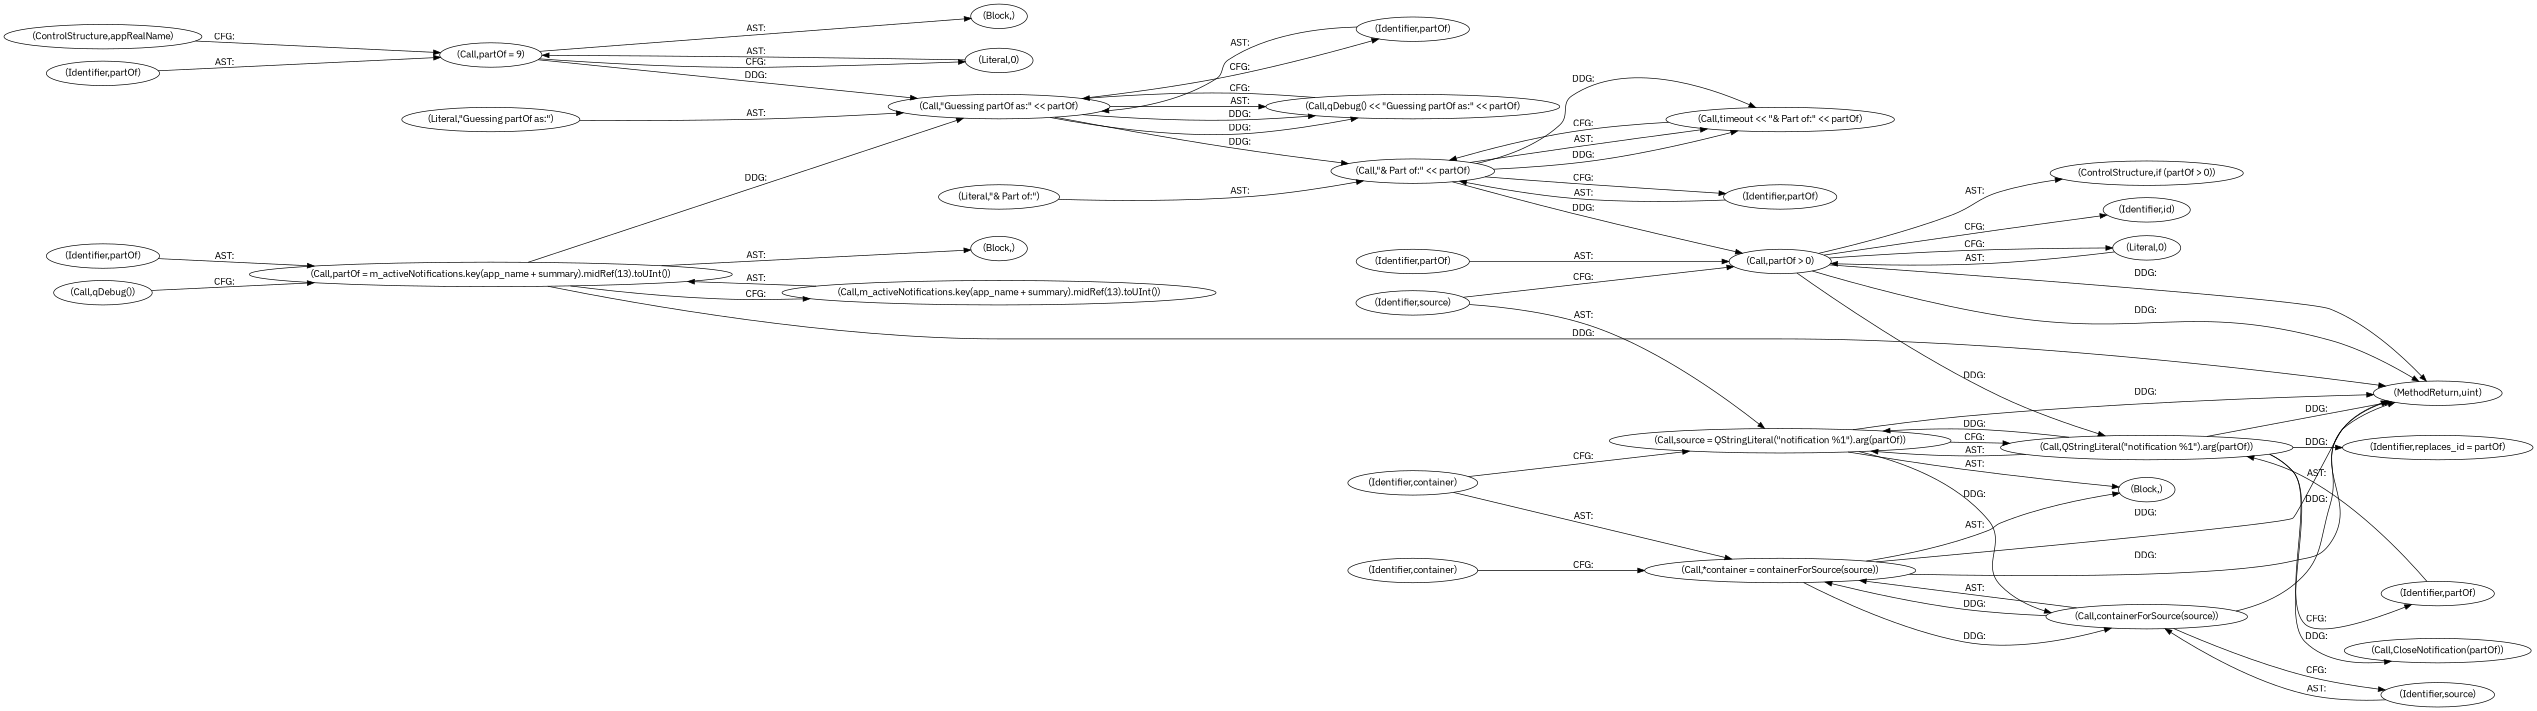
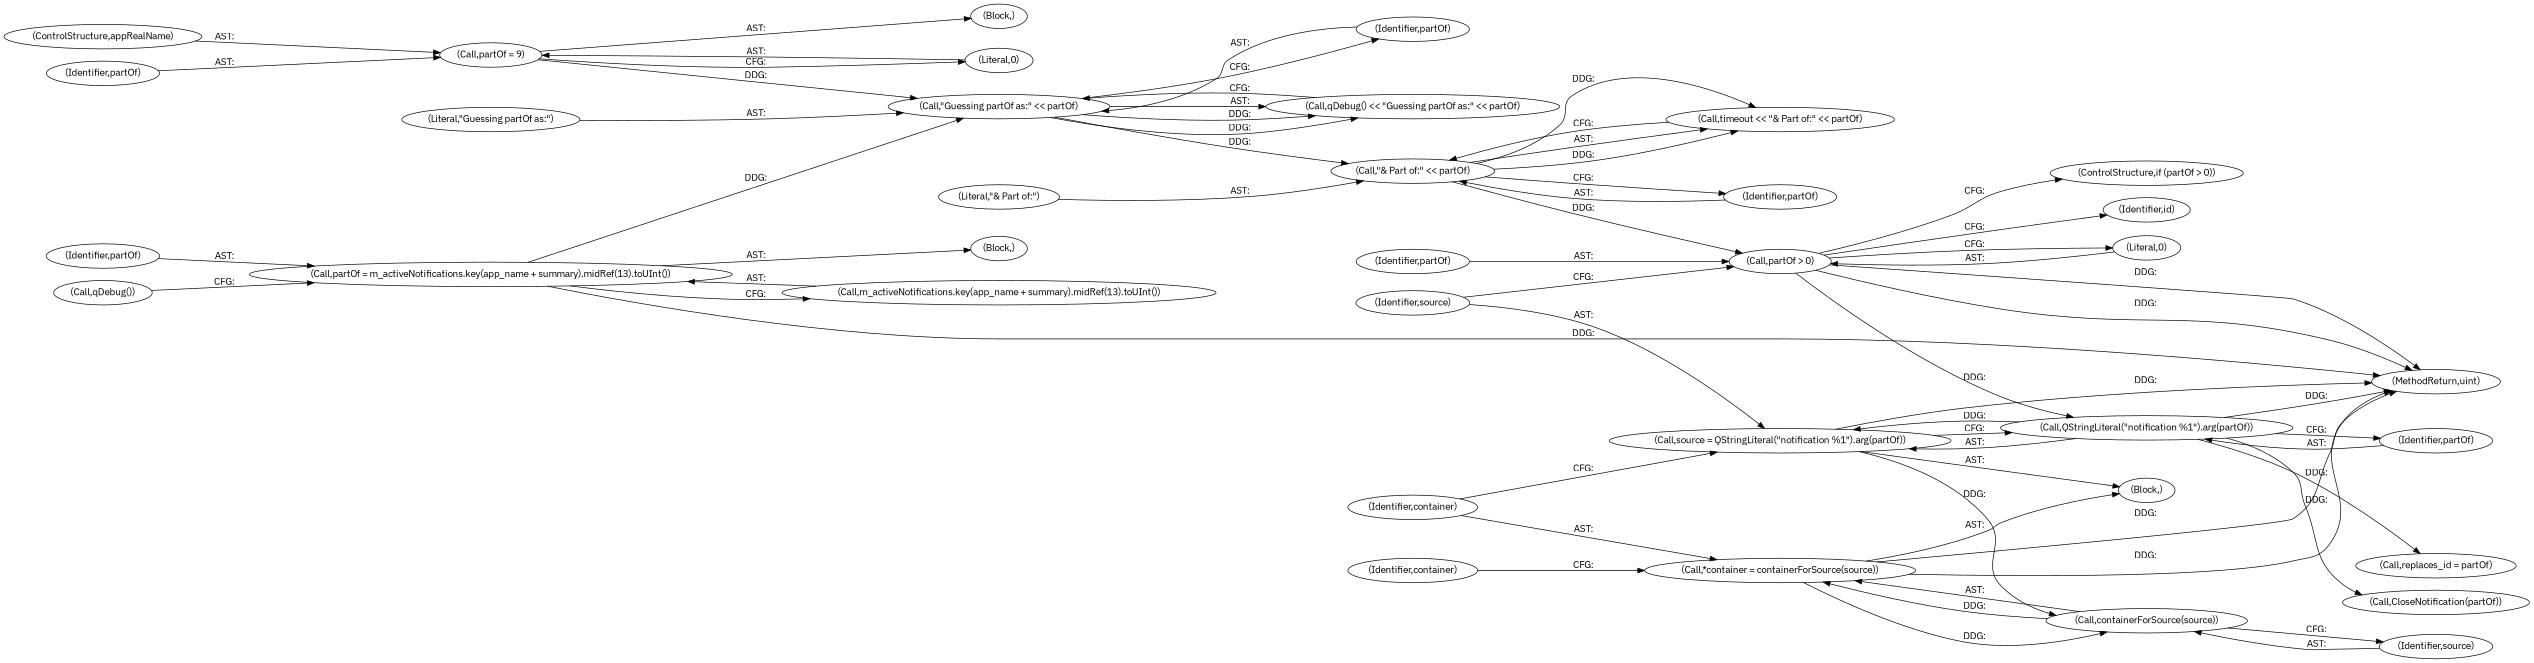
edge "(ControlStructure,appRealName)" -> "(Call,partOf = 9)": label "CFG: " -> "AST: "
edge "(Call,partOf > 0)" -> "(ControlStructure,if (partOf > 0))": label "AST: " -> "CFG: "
node "(Identifier,replaces_id = partOf)": label "(Identifier,replaces_id = partOf)" -> "(Call,replaces_id = partOf)"
edge "(Call,containerForSource(source))" -> "(MethodReturn,uint)": removed, label "DDG:"
